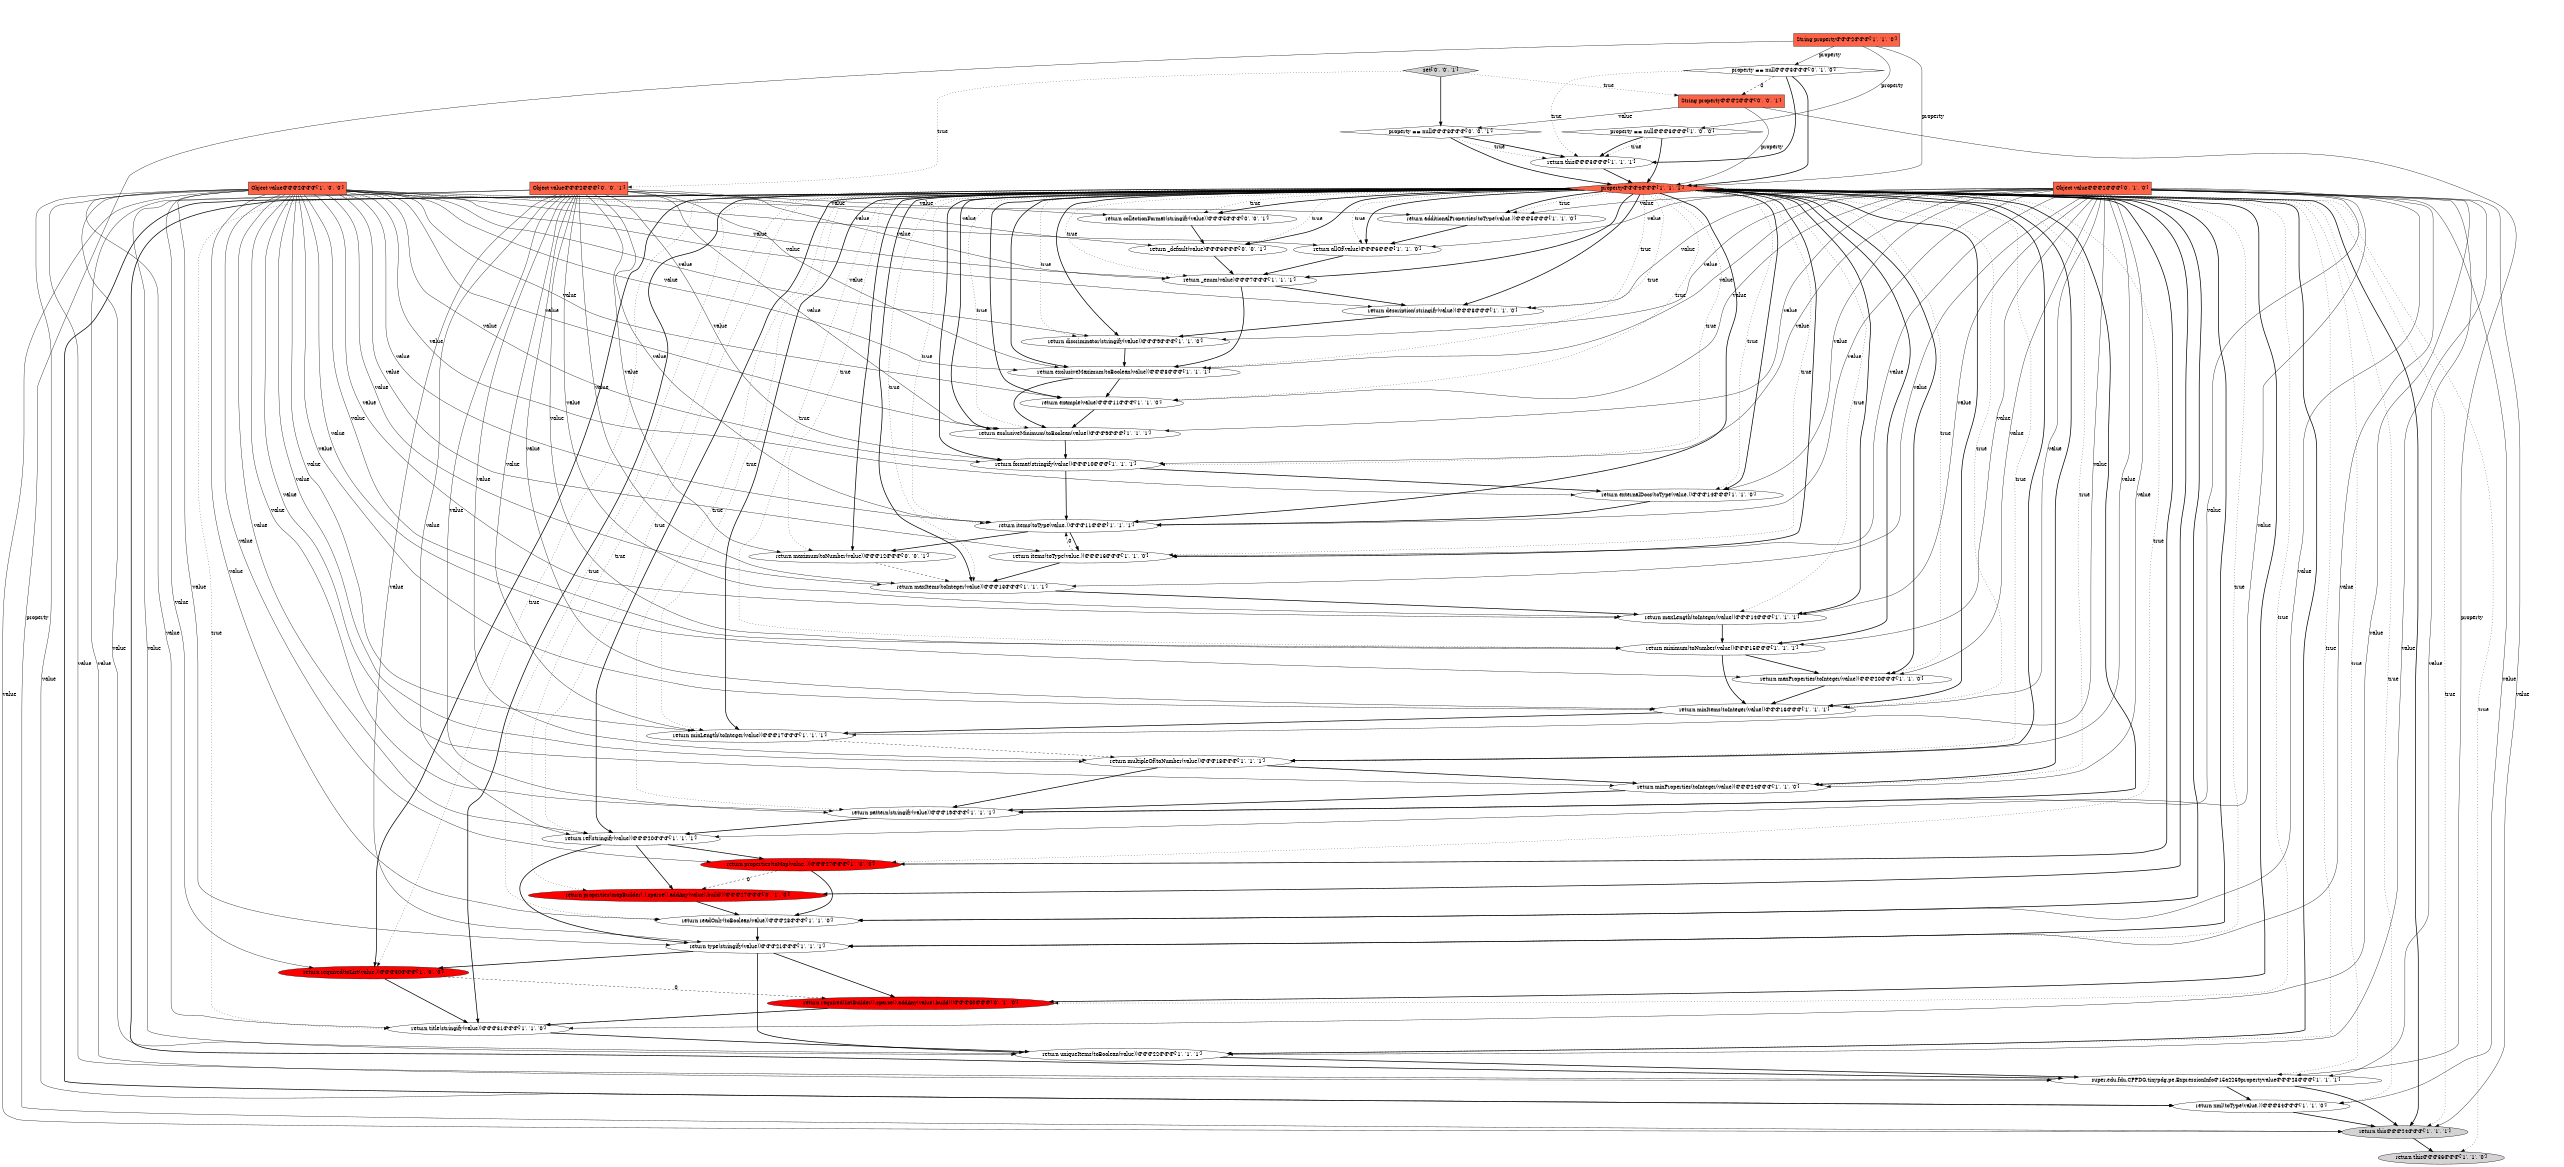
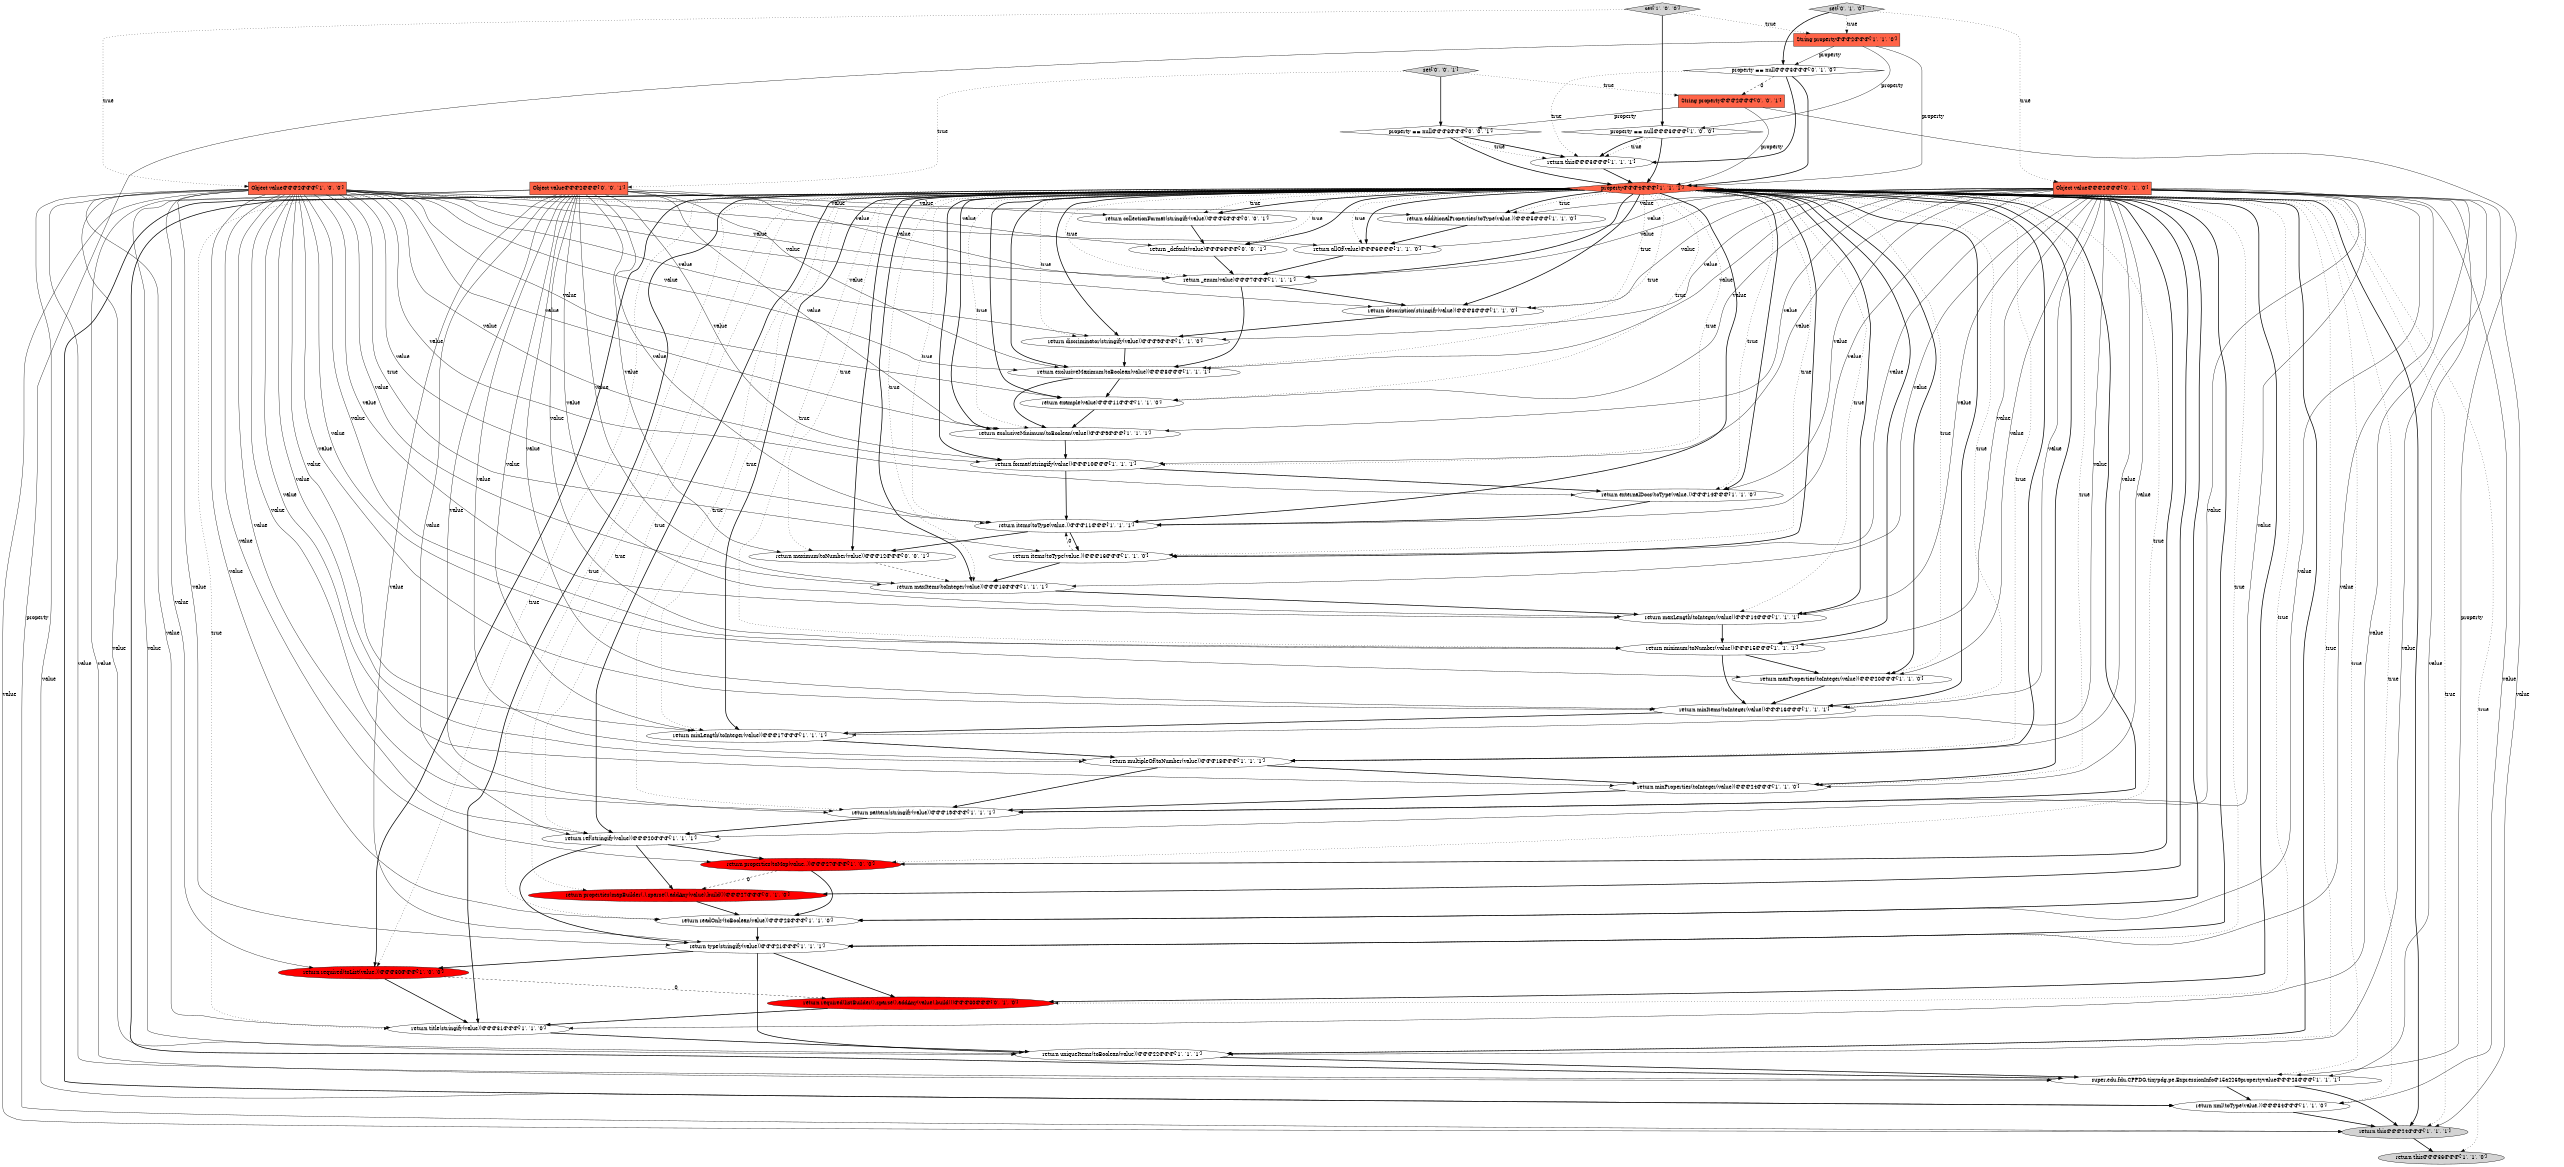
node "set['1', '0', '0']": added
node "set['0', '1', '0']": added
edge "String property@@@2@@@['0', '0', '1']" -> "property == null@@@3@@@['0', '0', '1']": label "value" -> "property"
edge "Object value@@@2@@@['0', '1', '0']" -> "return _enum(value)@@@7@@@['1', '1', '1']": added, label "value"
edge "Object value@@@2@@@['1', '0', '0']" -> "return items(toType(value,))@@@16@@@['1', '1', '0']": label "value" -> "true"
edge "return minLength(toInteger(value))@@@17@@@['1', '1', '1']" -> "return multipleOf(toNumber(value))@@@18@@@['1', '1', '1']": style dashed -> bold
